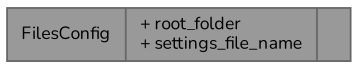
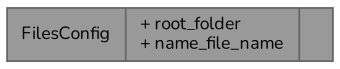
node "FilesConfig": text "+ settings_file_name" -> "+ name_file_name"
